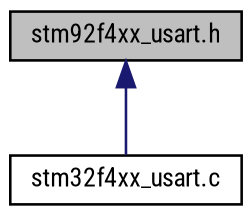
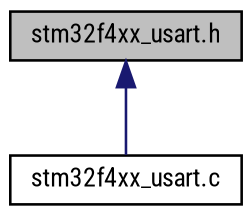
node "stm92f4xx_usart.h": label "stm92f4xx_usart.h" -> "stm32f4xx_usart.h"
